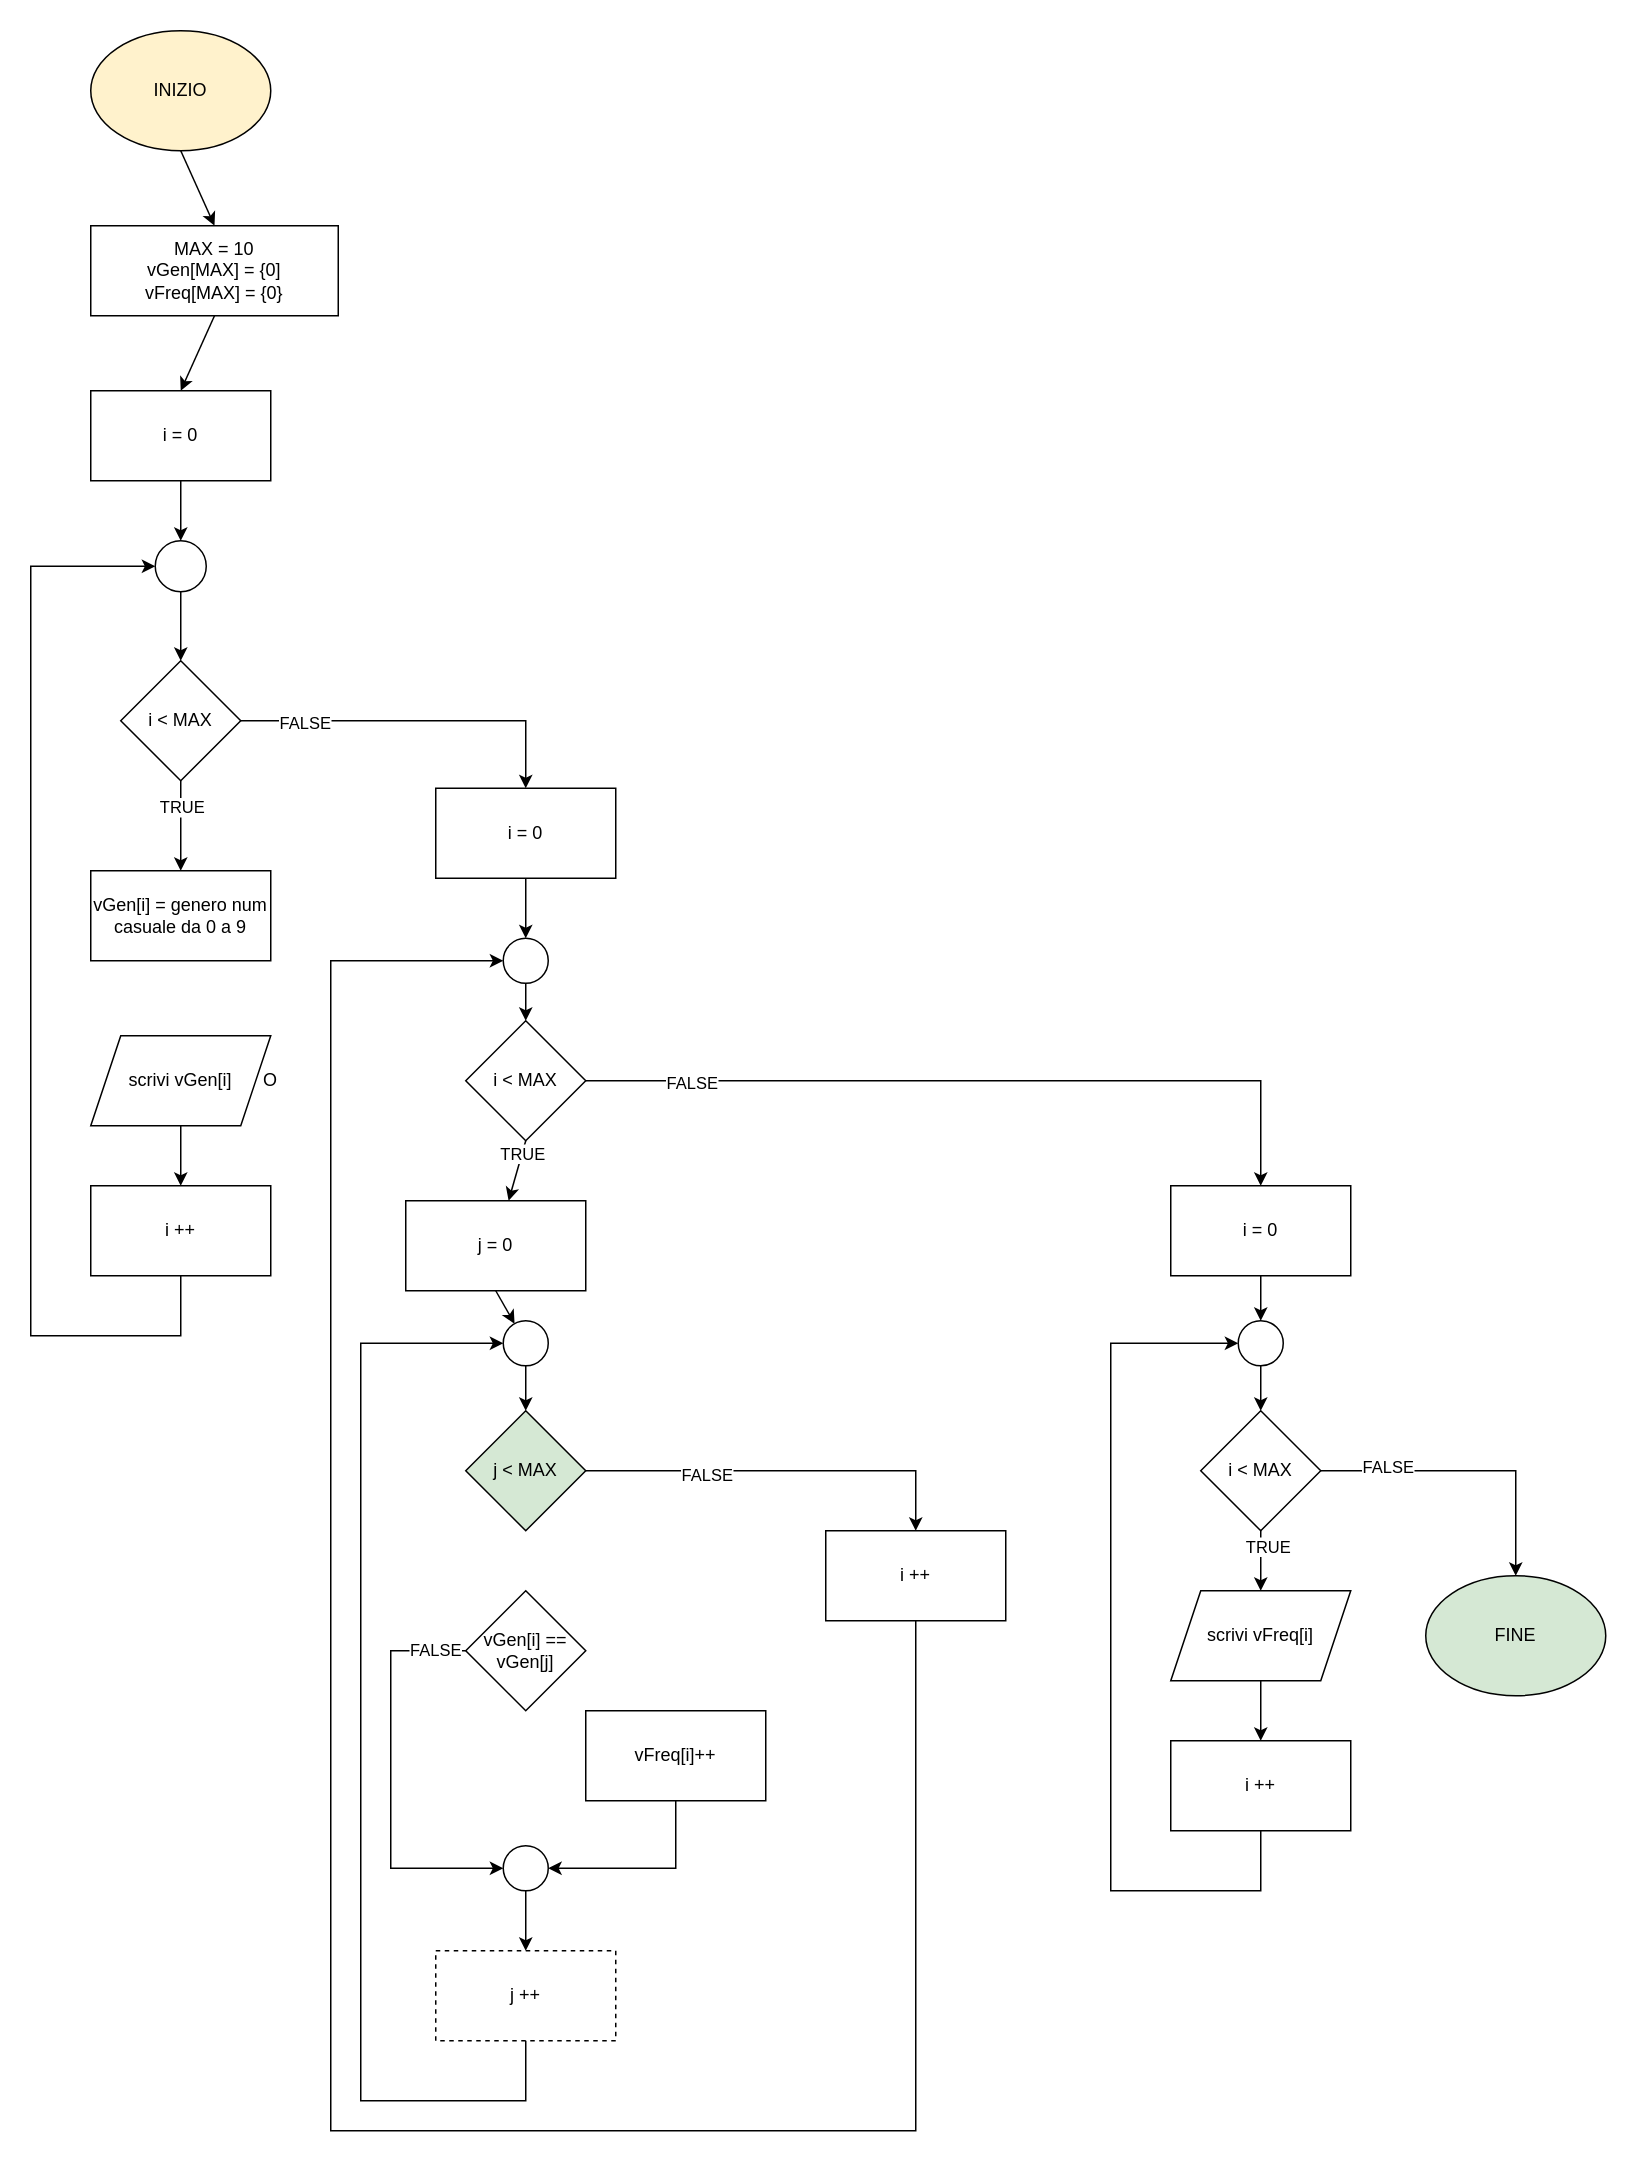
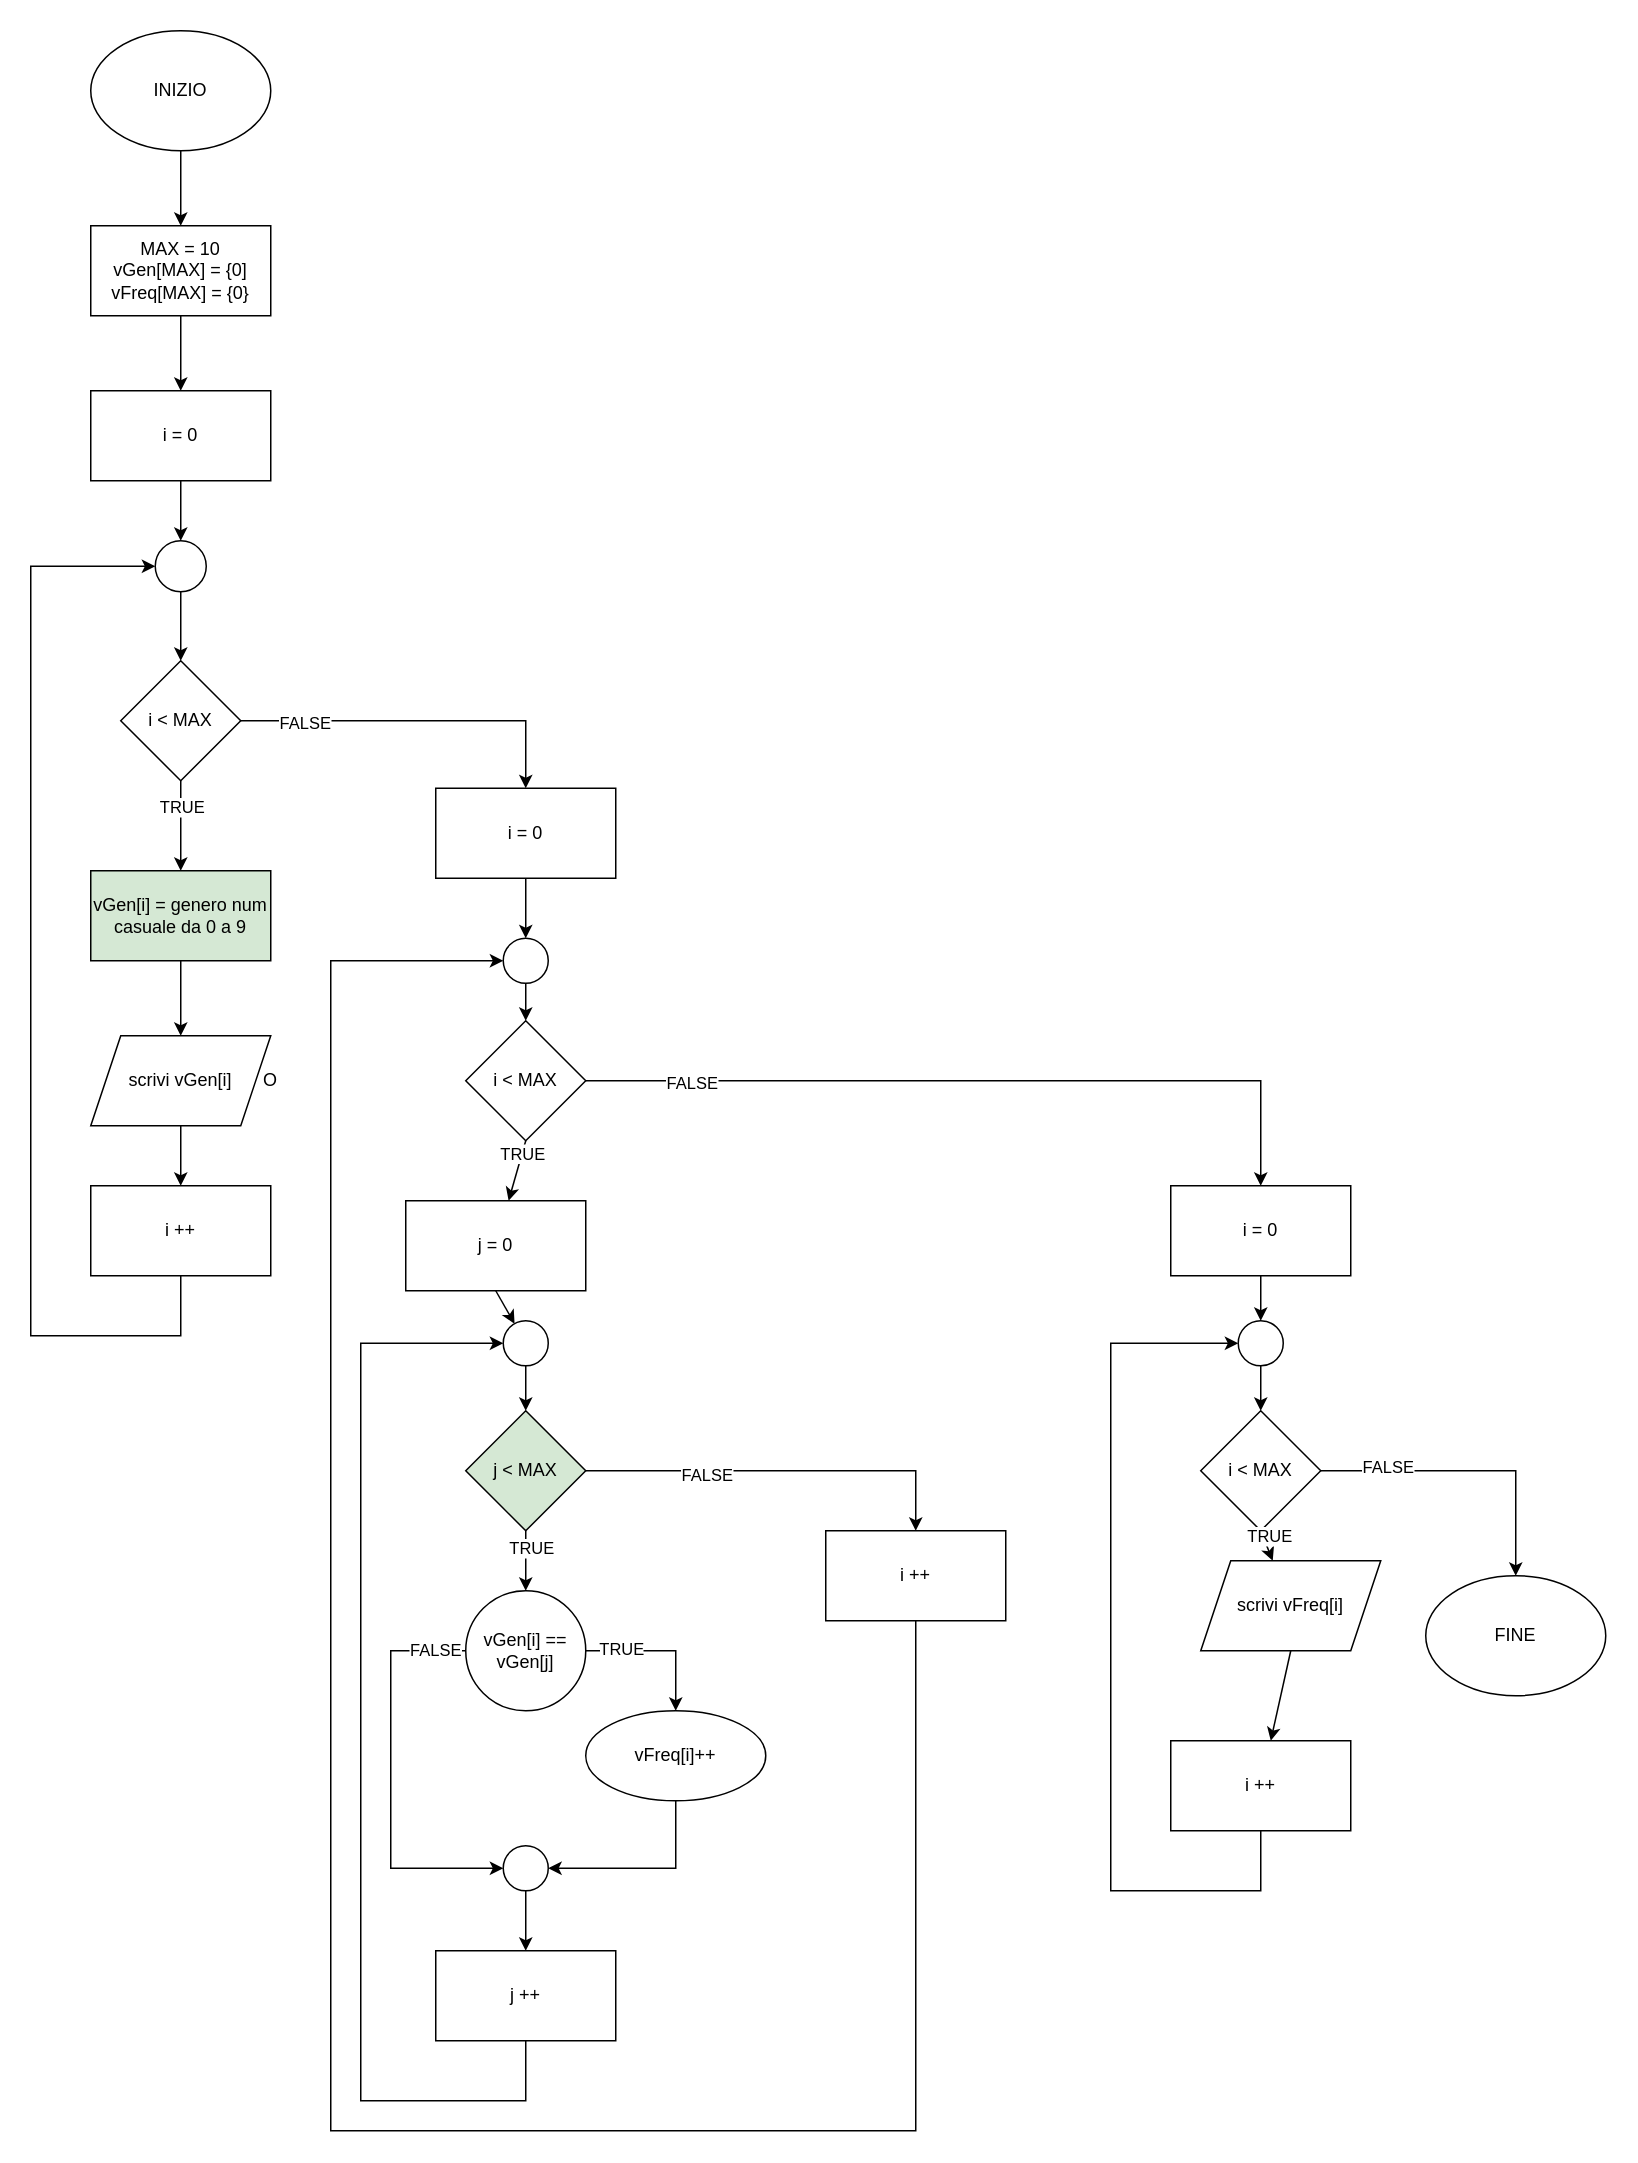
node "INIZIO": fillcolor #fff2cc -> #ffffff
node "MAX = 10 vGen[MAX] = {0] vFreq[MAX] = {0}": size 248x90 -> 180x90
node "vGen[i] = genero num casuale da 0 a 9": fillcolor #ffffff -> #d5e8d4
edge "vGen[i] = genero num casuale da 0 a 9" -> "scrivi vGen[i]": added
edge "j < MAX" -> "vGen[i] == vGen[j]": added, label "TRUE"
node "scrivi vFreq[i]": moved (1261, 1636) -> (1291, 1606)
node "FINE": fillcolor #d5e8d4 -> #ffffff
node "vGen[i] == vGen[j]": shape diamond -> ellipse
edge "vGen[i] == vGen[j]" -> "vFreq[i]++": added, label "TRUE"
node "vFreq[i]++": shape rectangle -> ellipse
node "j ++": style dashed -> solid
